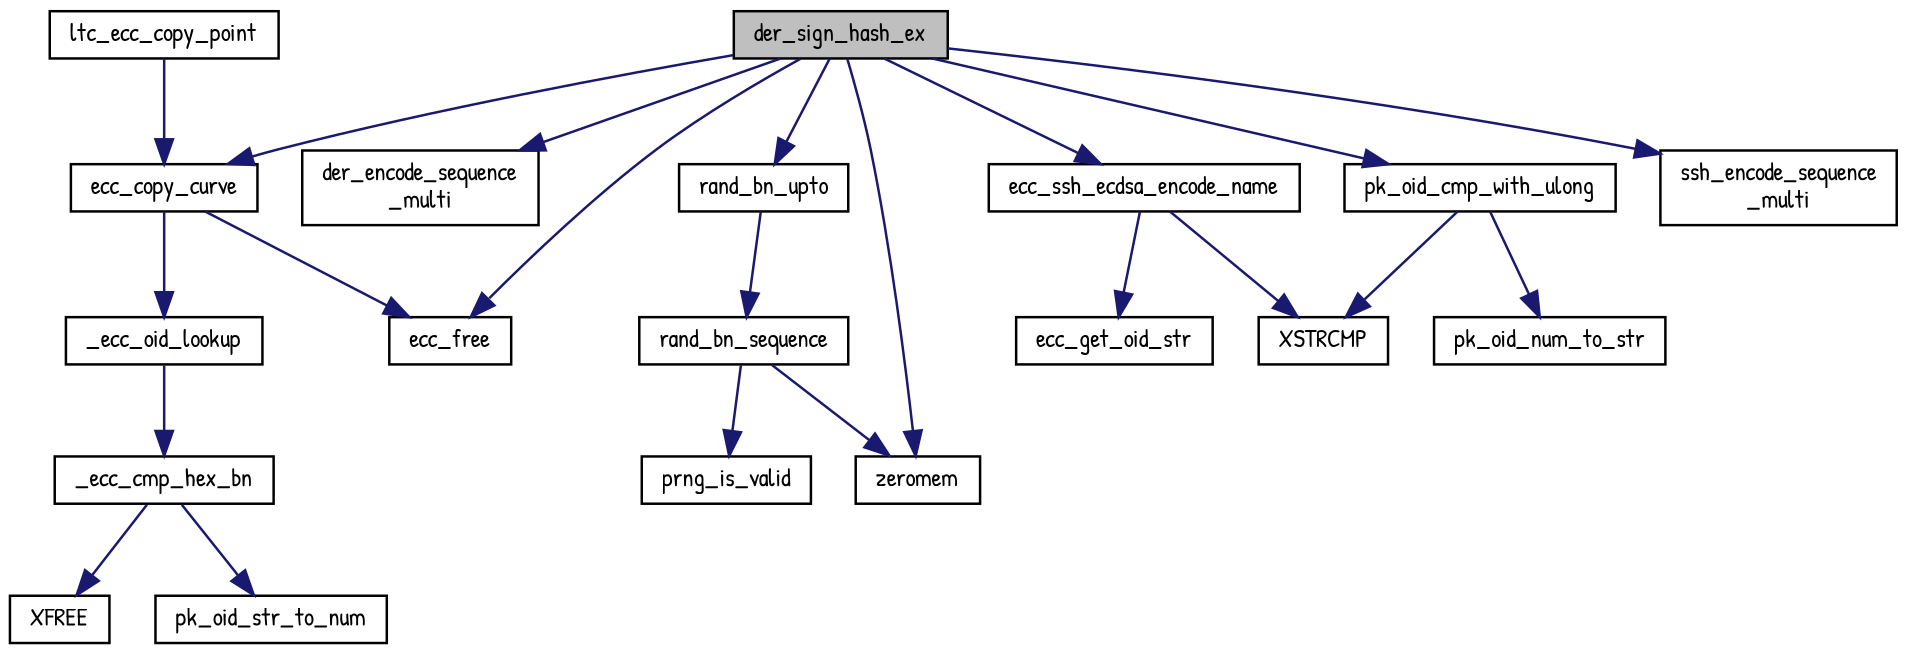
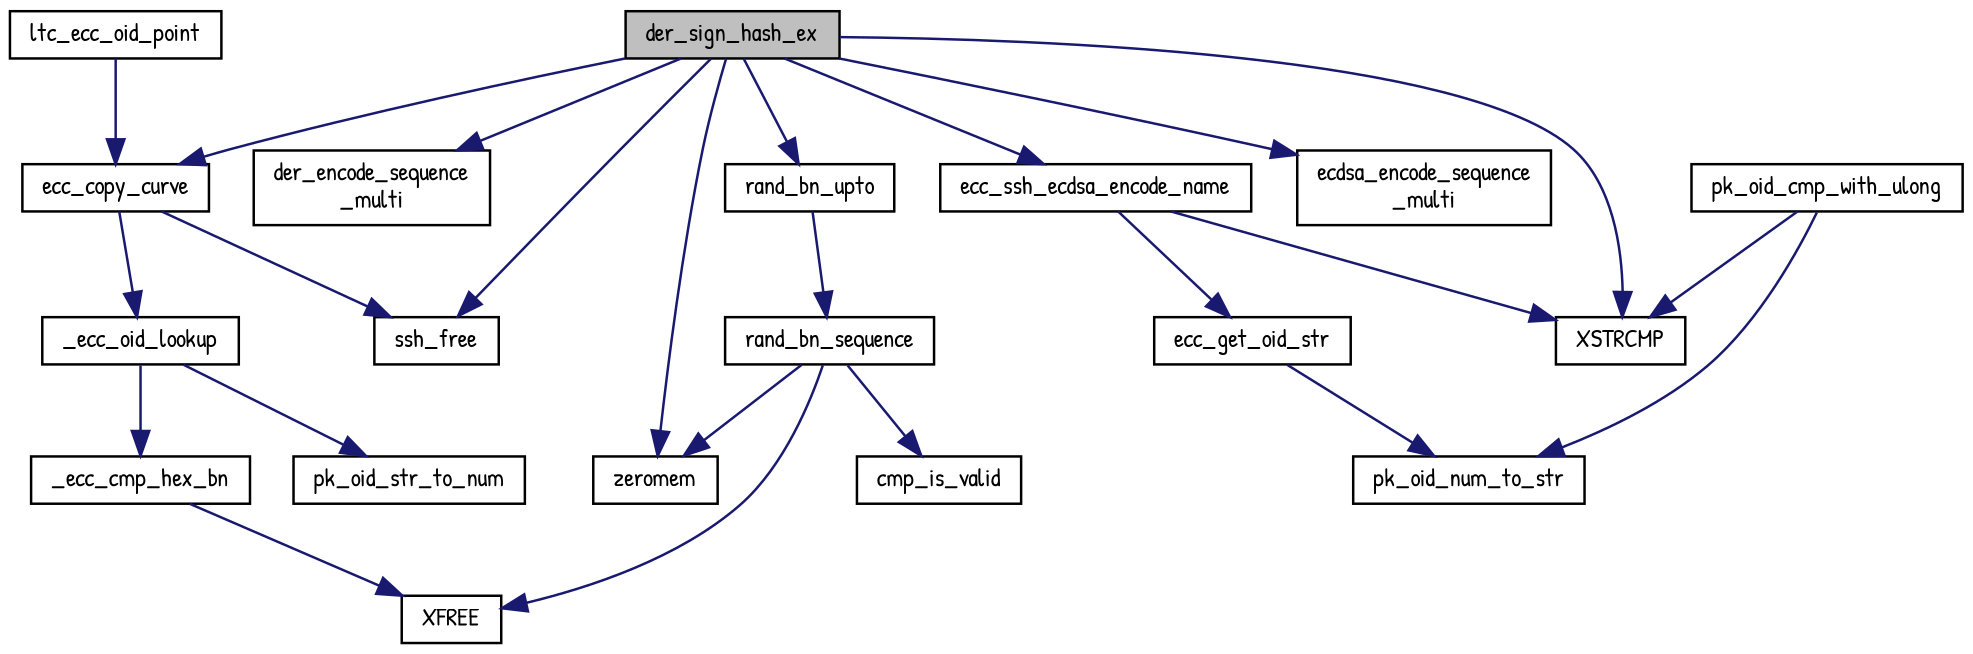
node "ltc_ecc_copy_point": label "ltc_ecc_copy_point" -> "ltc_ecc_oid_point"
edge "der_sign_hash_ex" -> "pk_oid_cmp_with_ulong": now "der_sign_hash_ex" -> "XSTRCMP"
node "ssh_encode_sequence _multi": label "ssh_encode_sequence _multi" -> "ecdsa_encode_sequence _multi"
node "ecc_free": label "ecc_free" -> "ssh_free"
edge "ecc_get_oid_str" -> "pk_oid_num_to_str": added
node "prng_is_valid": label "prng_is_valid" -> "cmp_is_valid"
edge "rand_bn_sequence" -> "XFREE": added
edge "_ecc_cmp_hex_bn" -> "pk_oid_str_to_num": now "_ecc_oid_lookup" -> "pk_oid_str_to_num"
